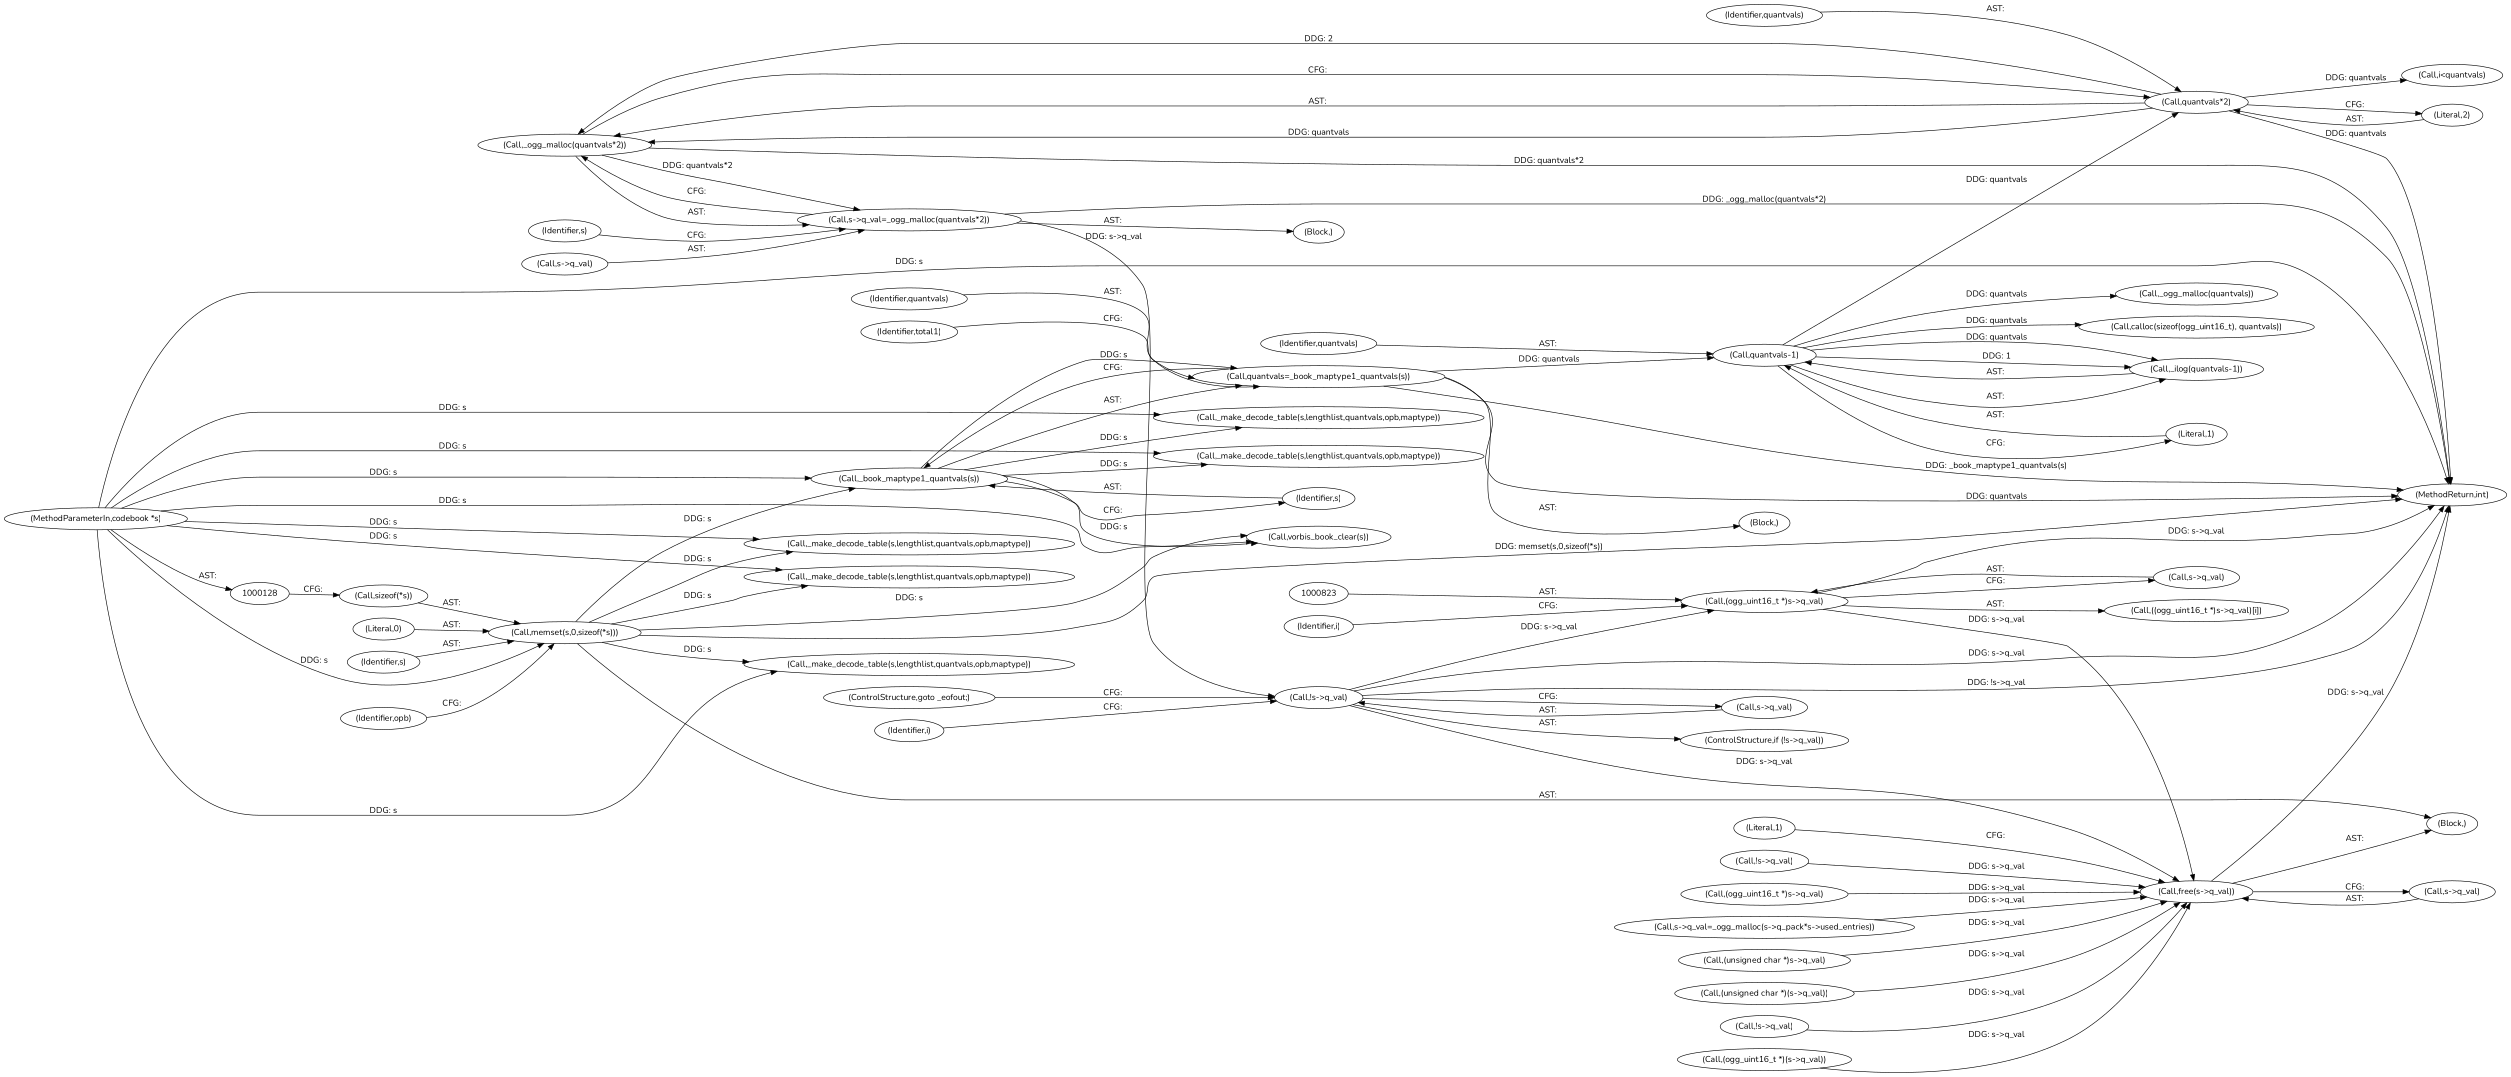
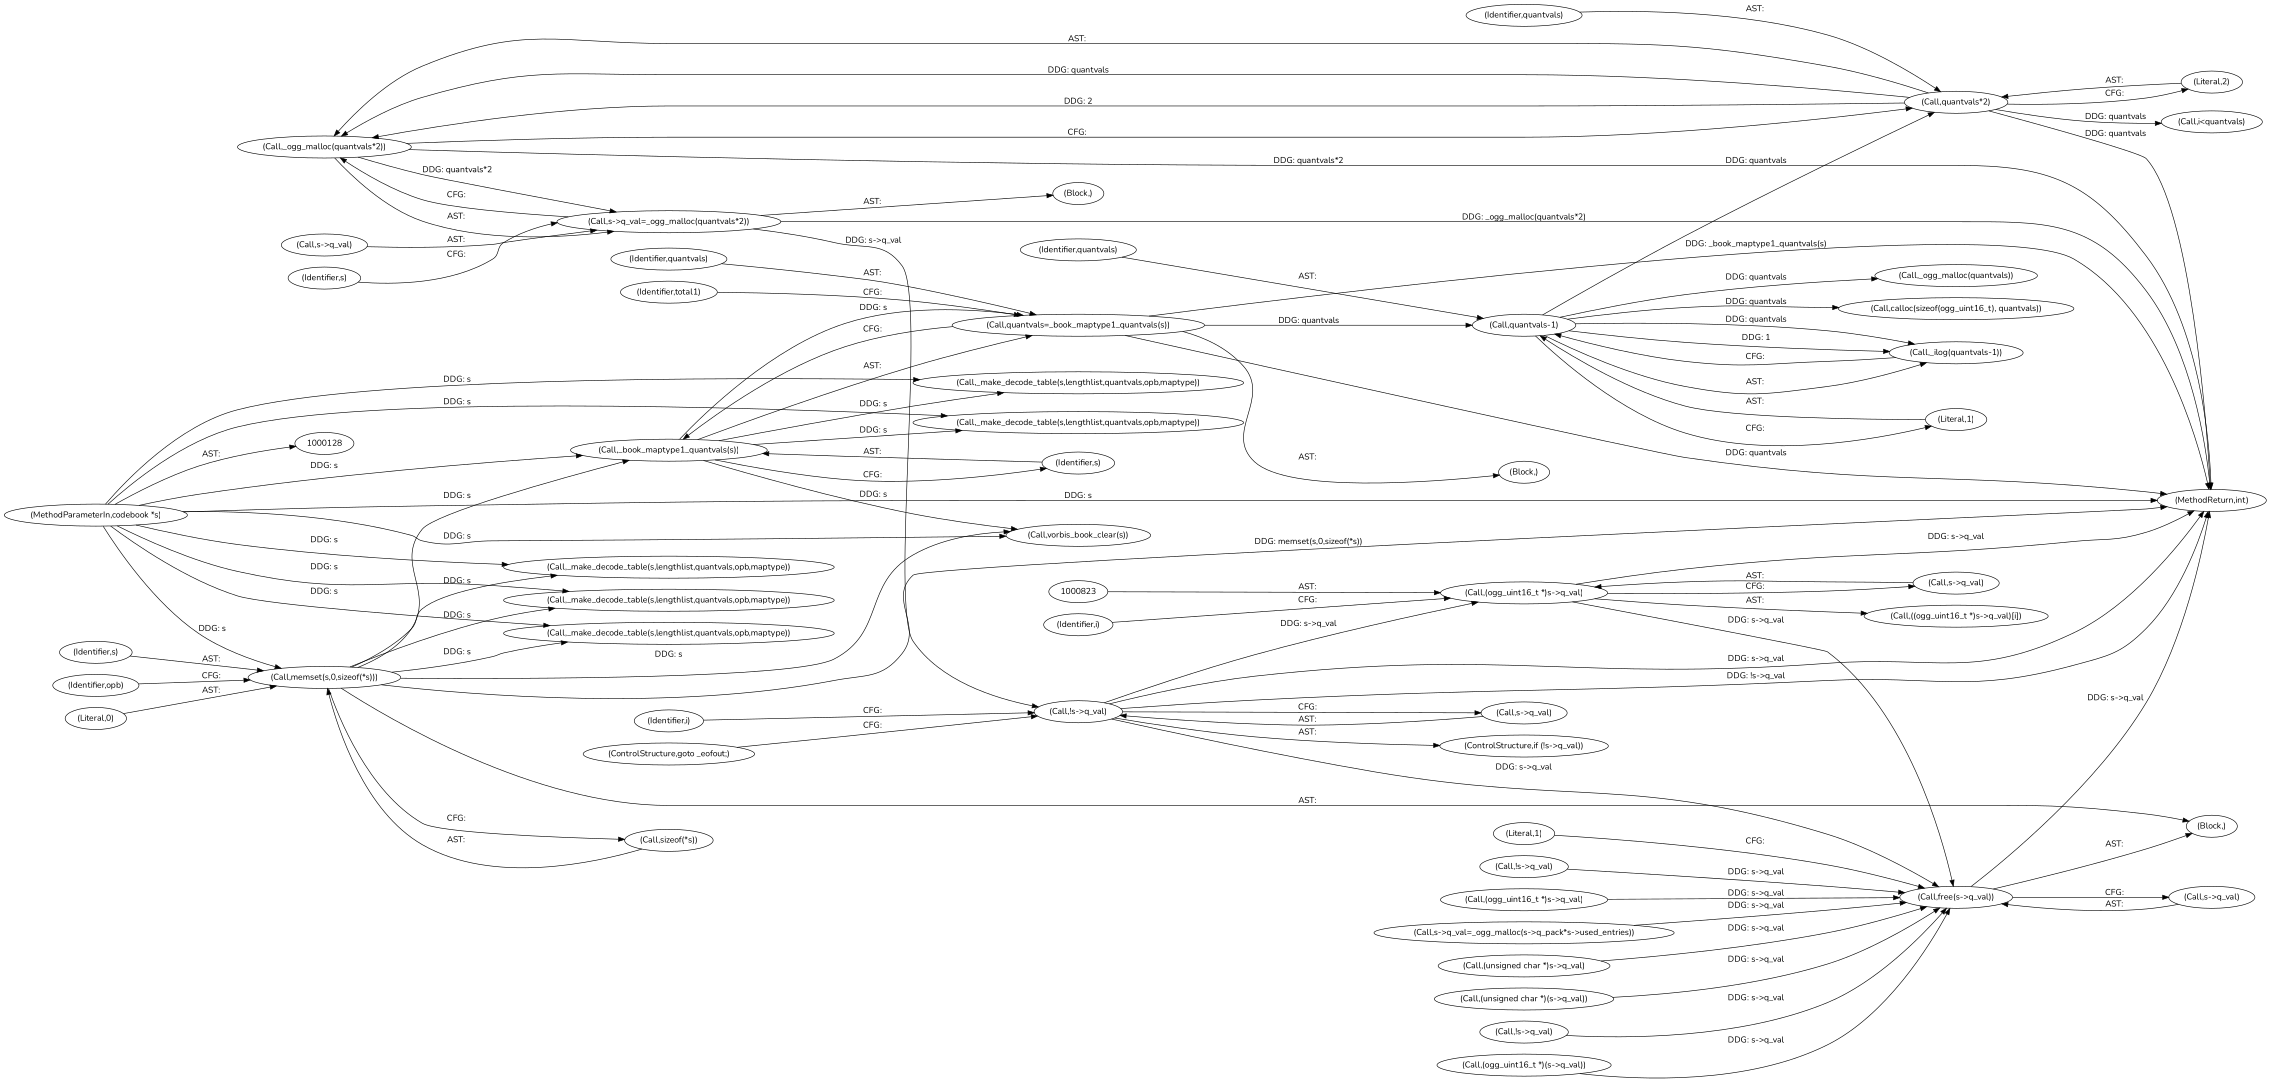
edge "(Call,_ilog(quantvals-1))" -> "(Call,quantvals-1)": label "AST: " -> "CFG: "
edge "1000128" -> "(Call,sizeof(*s))": now "(Call,memset(s,0,sizeof(*s)))" -> "(Call,sizeof(*s))"
